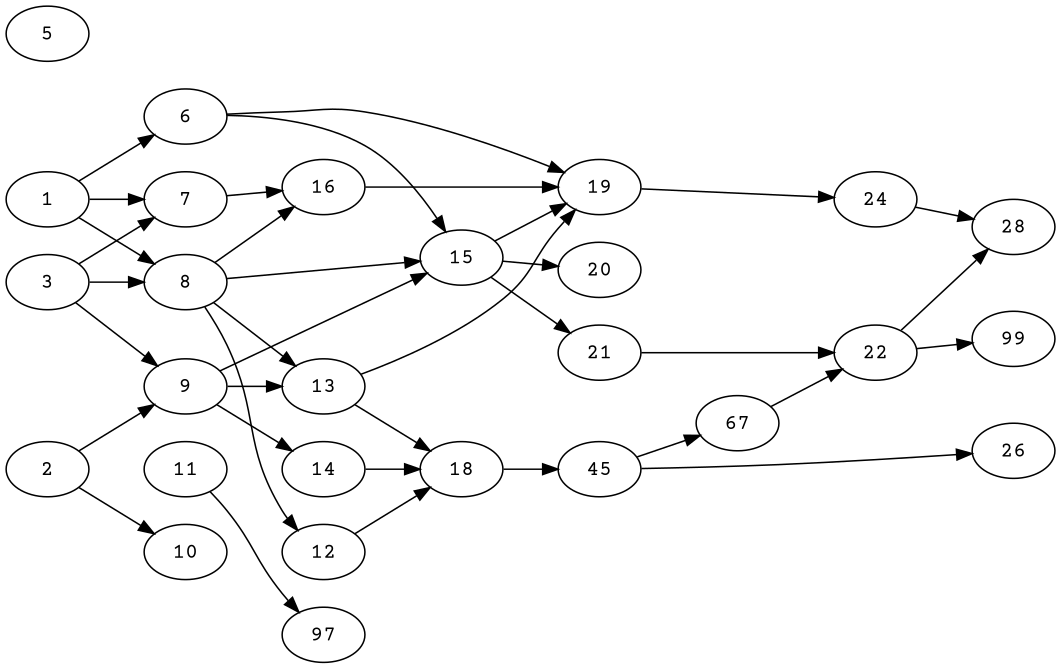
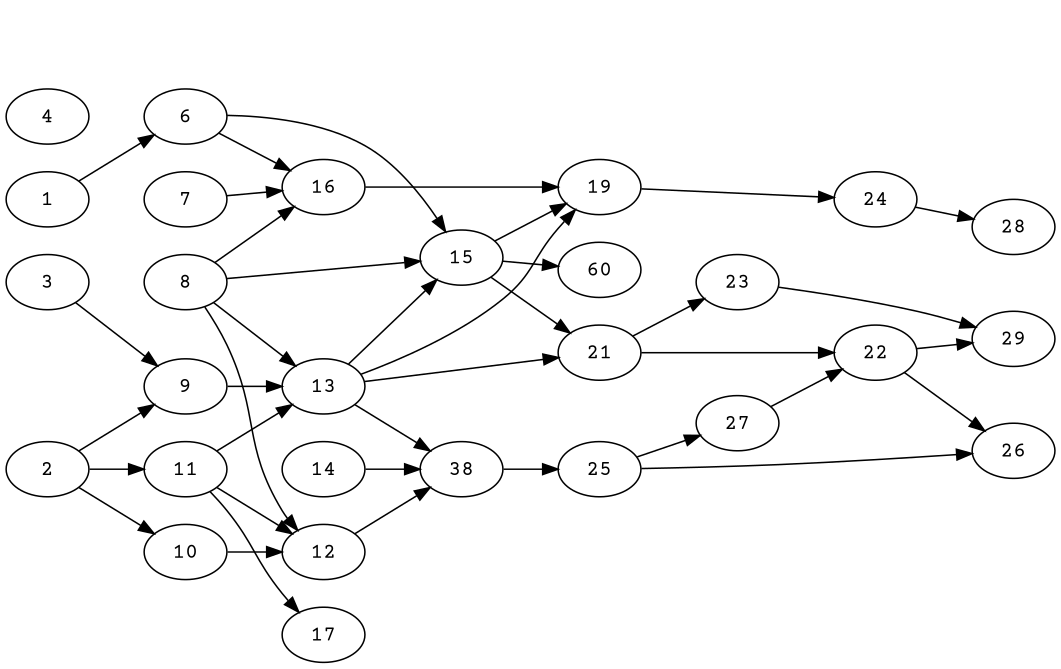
node "5": removed
node "4": added
edge "6" -> "19": now "6" -> "16"
edge "1" -> "7": removed
edge "1" -> "8": removed
edge "3" -> "7": removed
node "20": label "20" -> "60"
edge "3" -> "8": removed
node "23": added
edge "22" -> "28": now "22" -> "26"
edge "9" -> "15": now "13" -> "15"
node "99": label "99" -> "29"
edge "13" -> "21": added
edge "9" -> "14": removed
node "67": label "67" -> "27"
edge "11" -> "13": added
edge "2" -> "11": added
node "18": label "18" -> "38"
node "45": label "45" -> "25"
edge "11" -> "12": added
edge "10" -> "12": added
node "97": label "97" -> "17"
